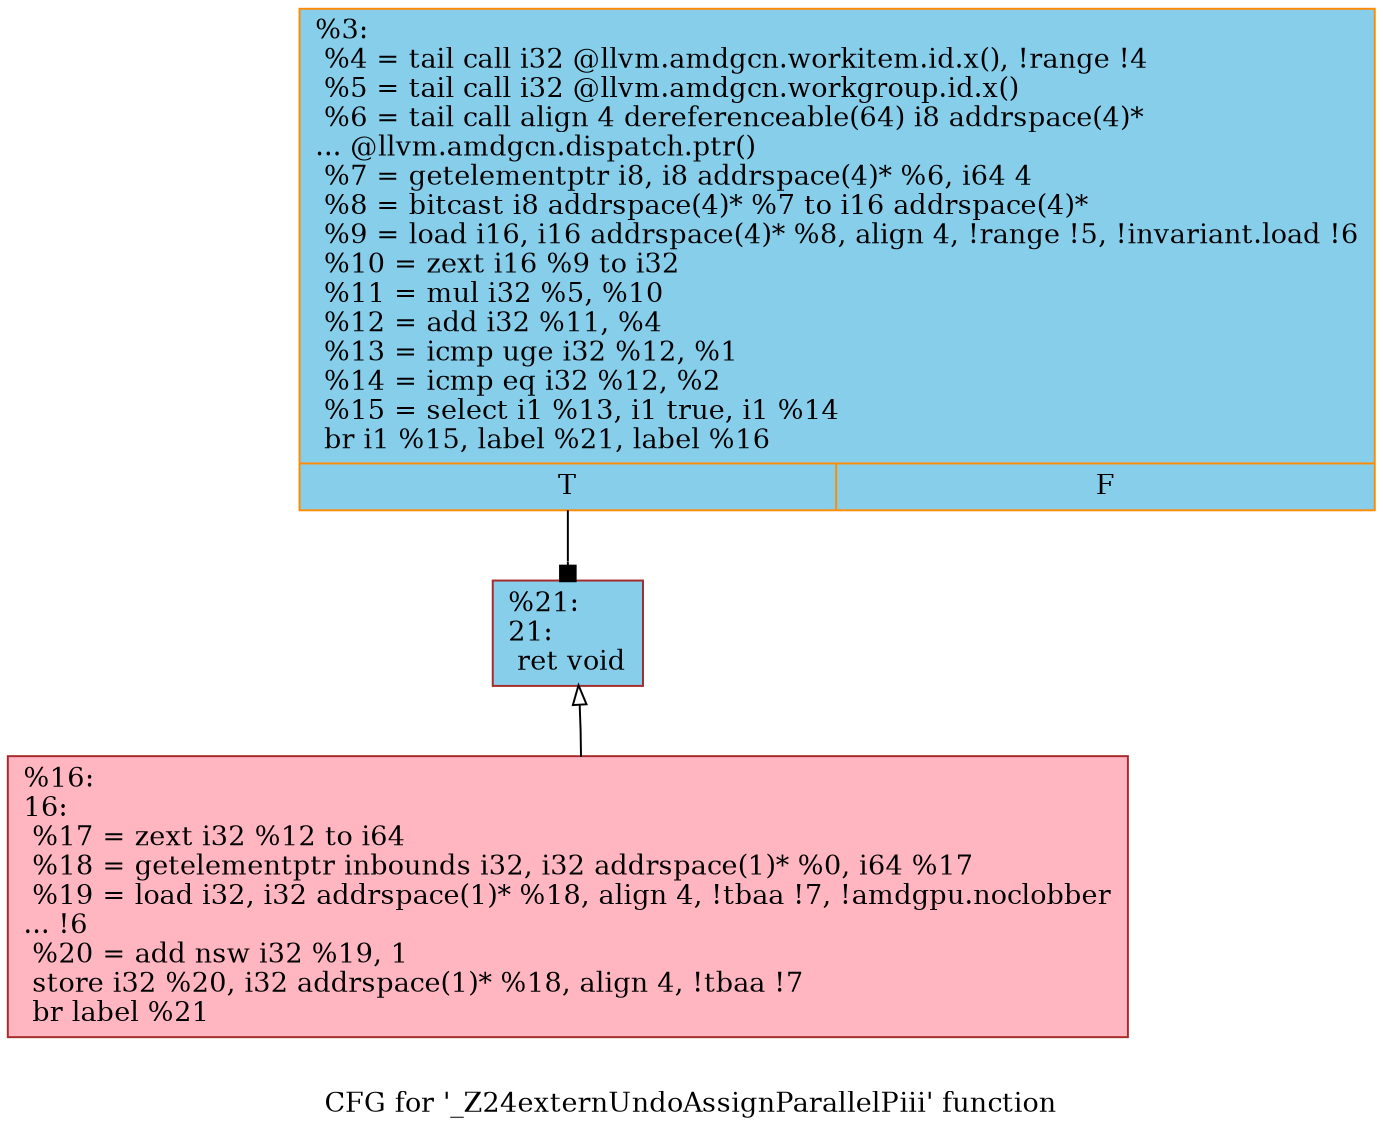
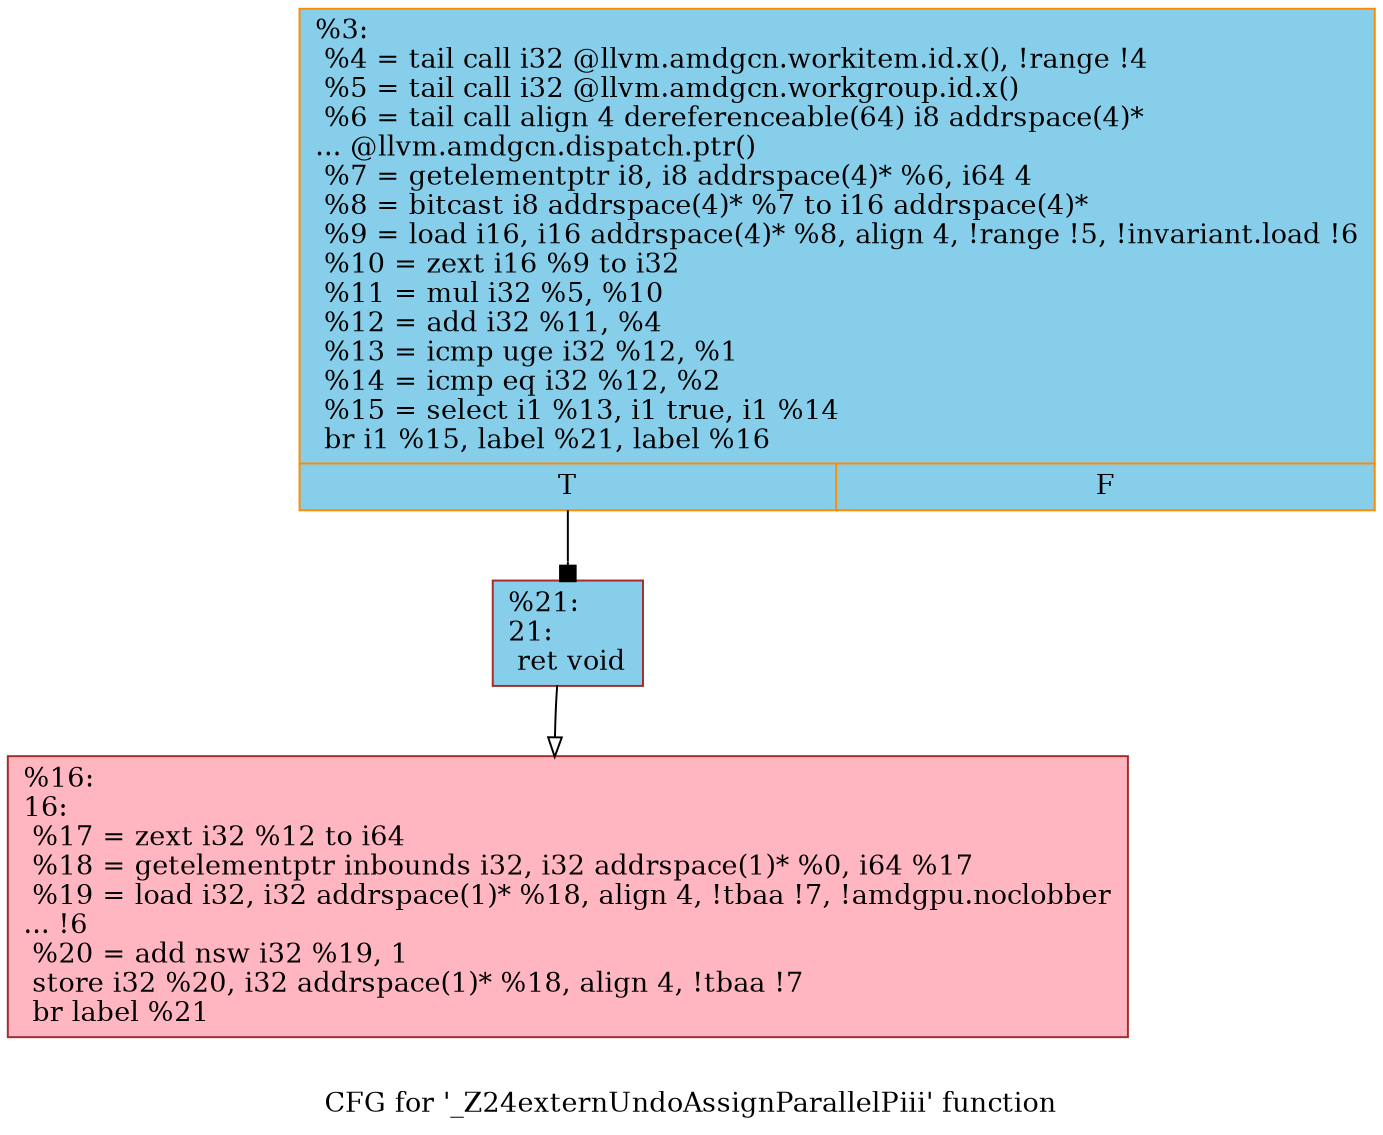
edge "%16:" -> "%21:": reversed
